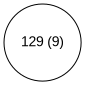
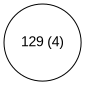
node "129 (9)": label "129 (9)" -> "129 (4)"
